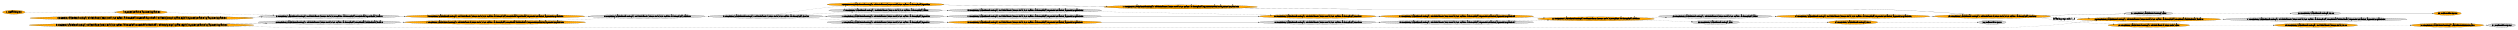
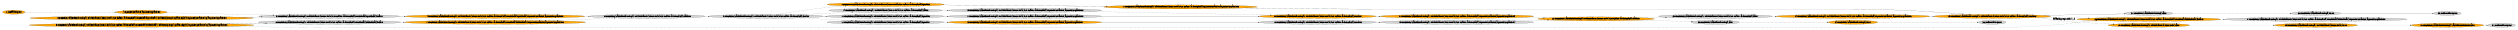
node "35 /nncf_model_output_0": fillcolor orange -> lightgrey
